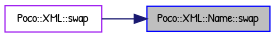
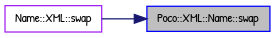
node "Poco::XML::swap": label "Poco::XML::swap" -> "Name::XML::swap"
